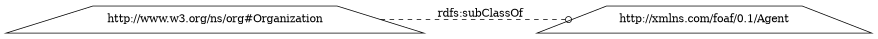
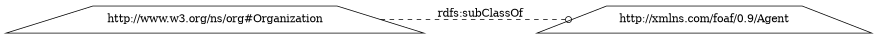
node "http://xmlns.com/foaf/0.1/Agent": label "http://xmlns.com/foaf/0.1/Agent" -> "http://xmlns.com/foaf/0.9/Agent"
